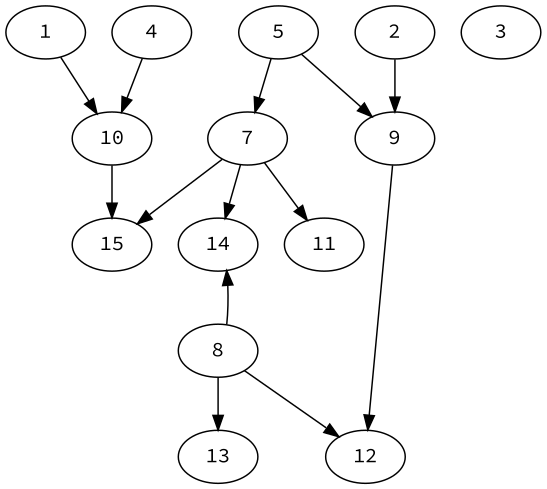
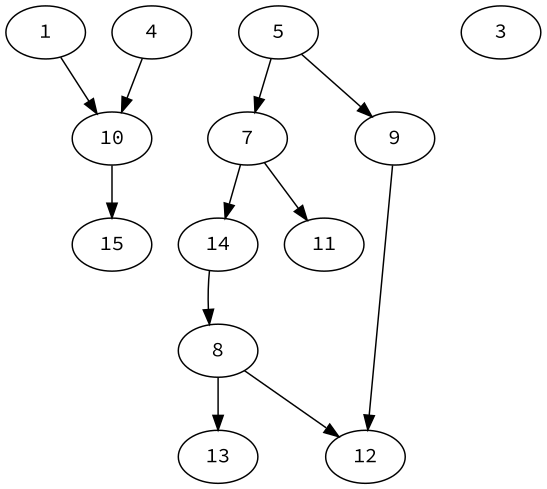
node "2": removed
edge "7" -> "15": removed
edge "8" -> "14": reversed
